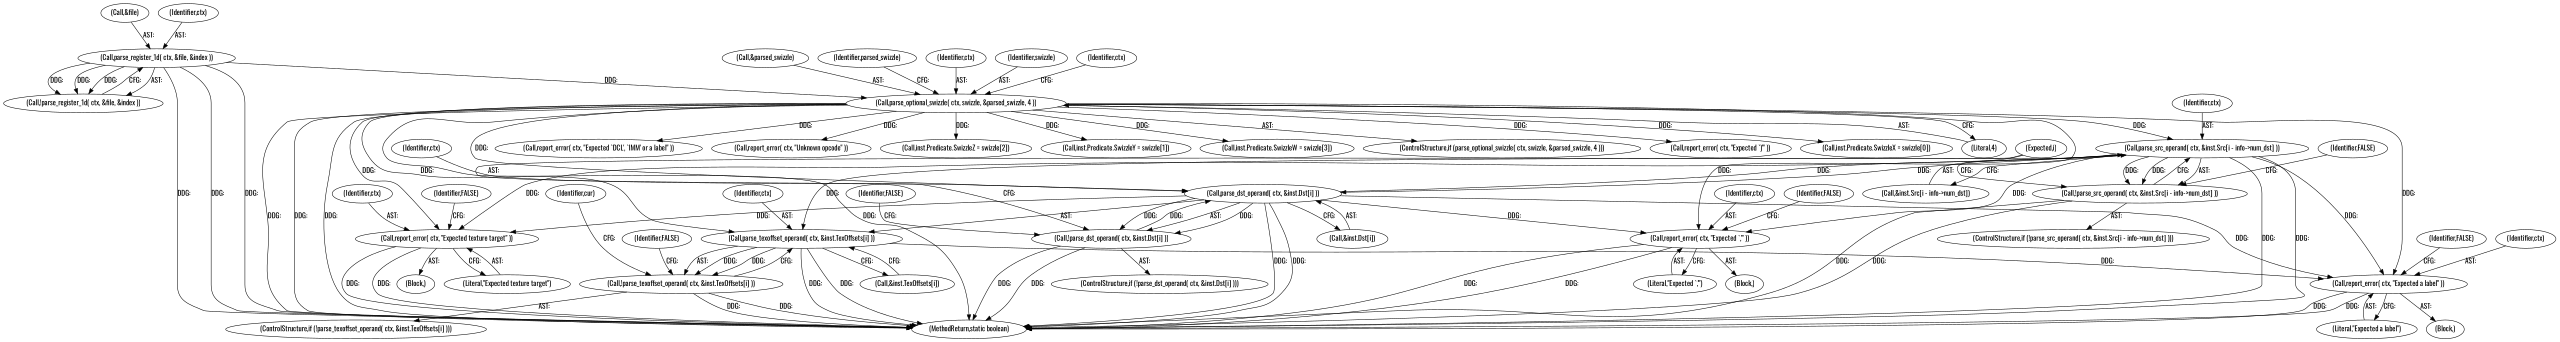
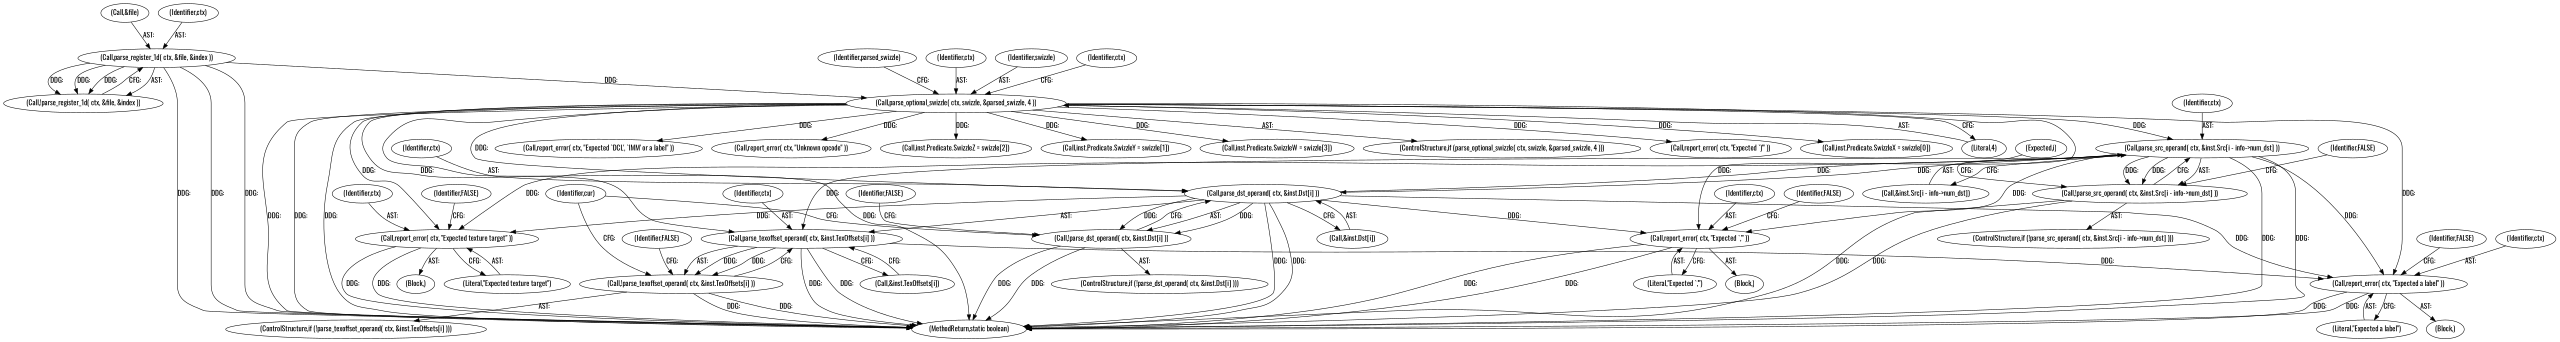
node "(Call,&parsed_swizzle)": removed
edge "(Expected,i)" -> "(Call,!parse_dst_operand( ctx, &inst.Dst[i] ))": now "(Identifier,cur)" -> "(Call,!parse_dst_operand( ctx, &inst.Dst[i] ))"
edge "(Call,!parse_dst_operand( ctx, &inst.Dst[i] ))" -> "(Call,parse_dst_operand( ctx, &inst.Dst[i] ))": label "DDG: " -> "CFG: "
